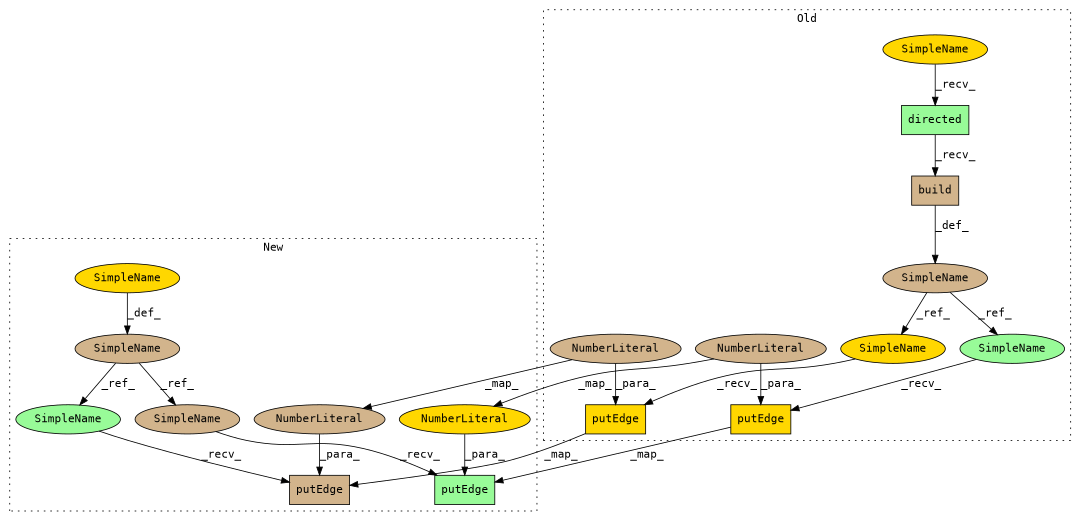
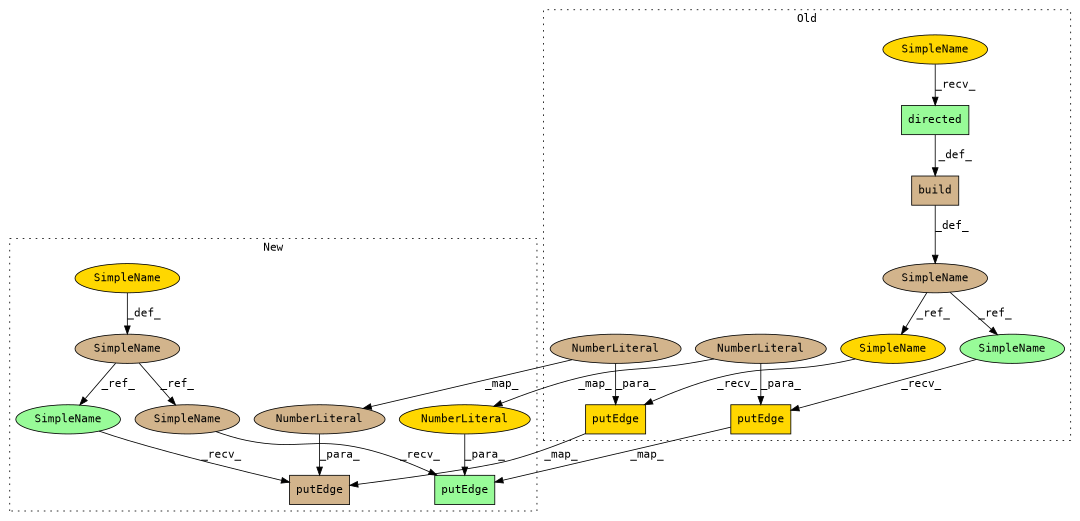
edge "directed" -> "build": label "_recv_" -> "_def_"
